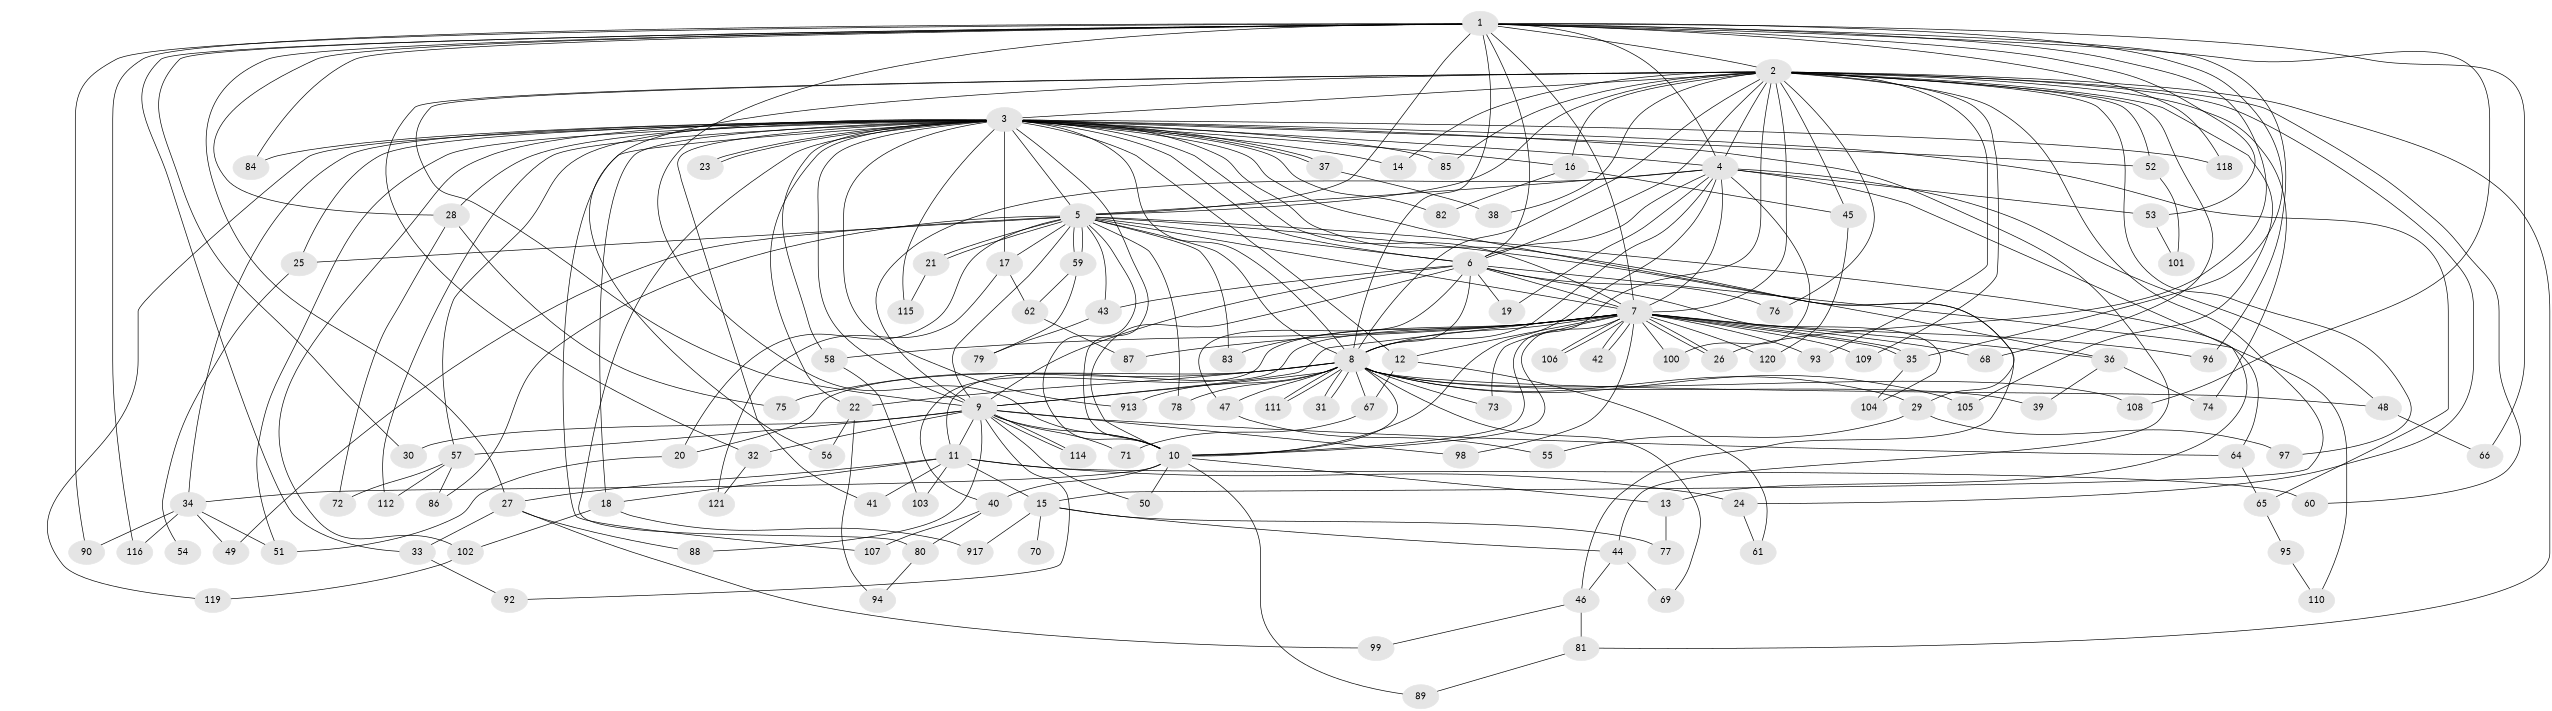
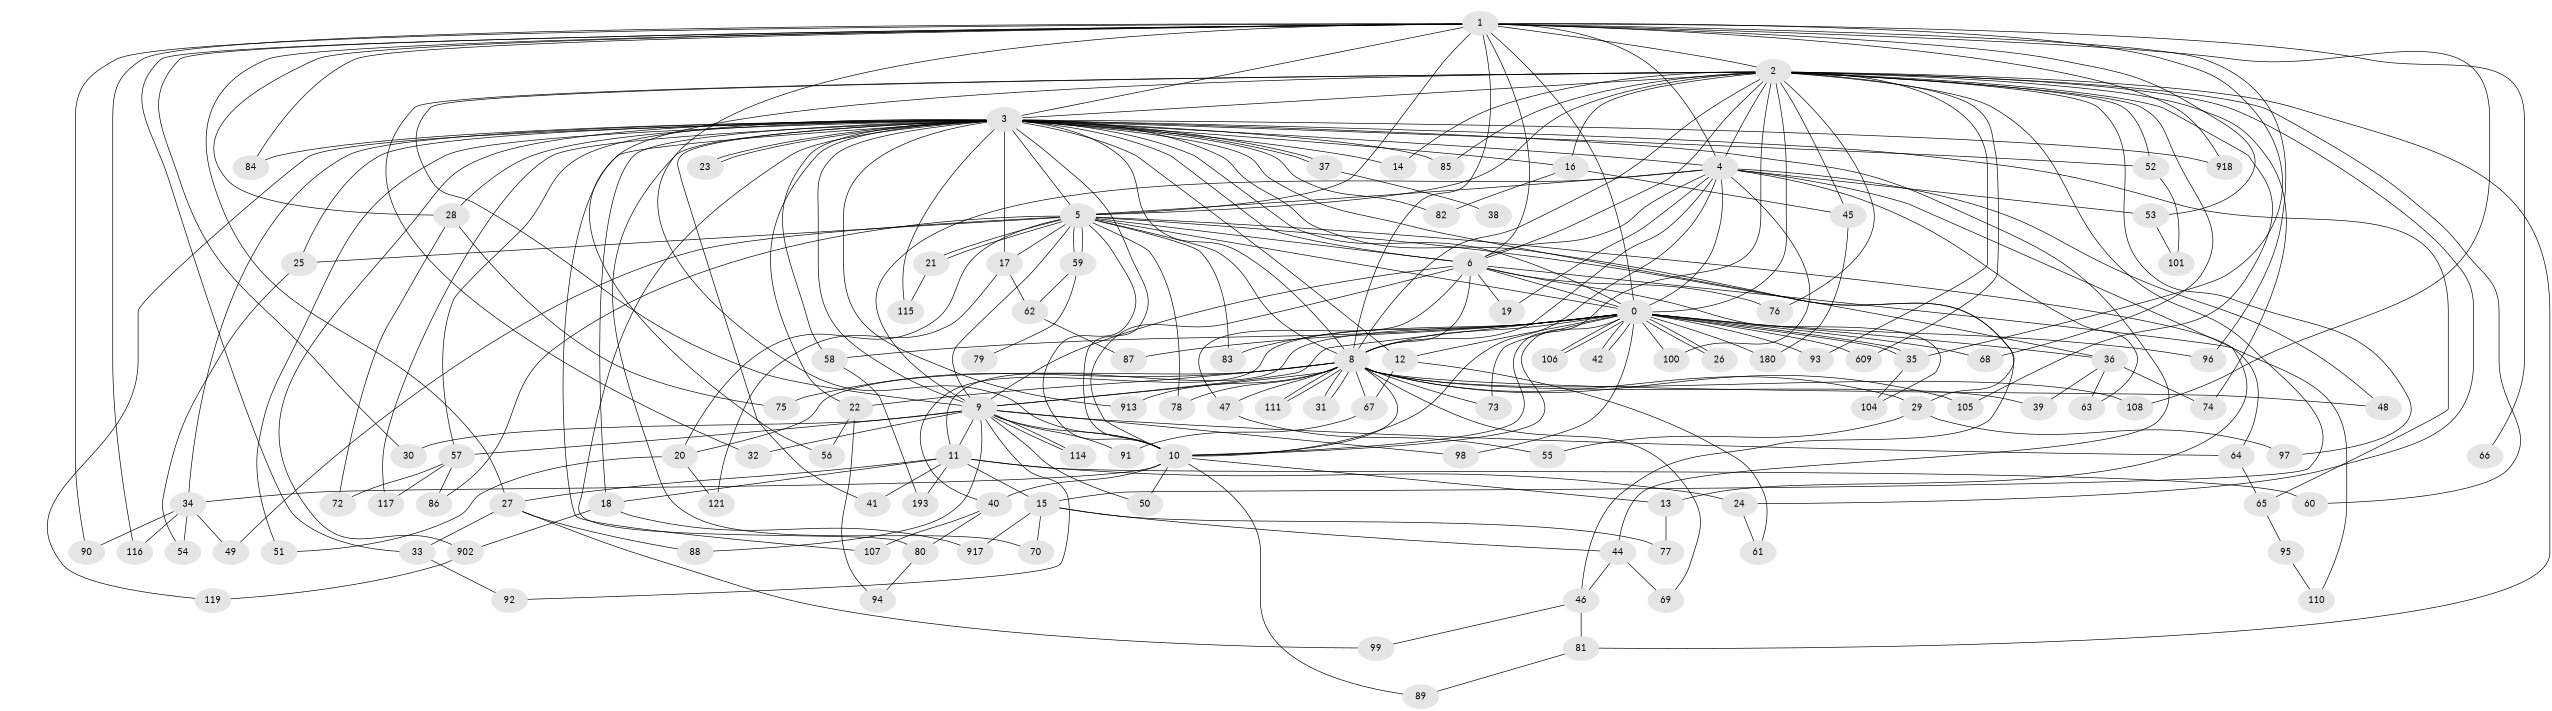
edge "1" -- "26": now "1" -- "3"
edge "2" -- "38": removed
node "118": label "118" -> "918"
node "43": removed
node "7": label "7" -> "0"
edge "3" -- "70": added
node "120": label "120" -> "180"
node "109": label "109" -> "609"
node "63": added
edge "48" -- "66": removed
node "71": label "71" -> "91"
edge "32" -- "121": now "20" -- "121"
node "112": label "112" -> "117"
node "103": label "103" -> "193"
edge "34" -- "51": now "34" -- "54"
node "102": label "102" -> "902"
